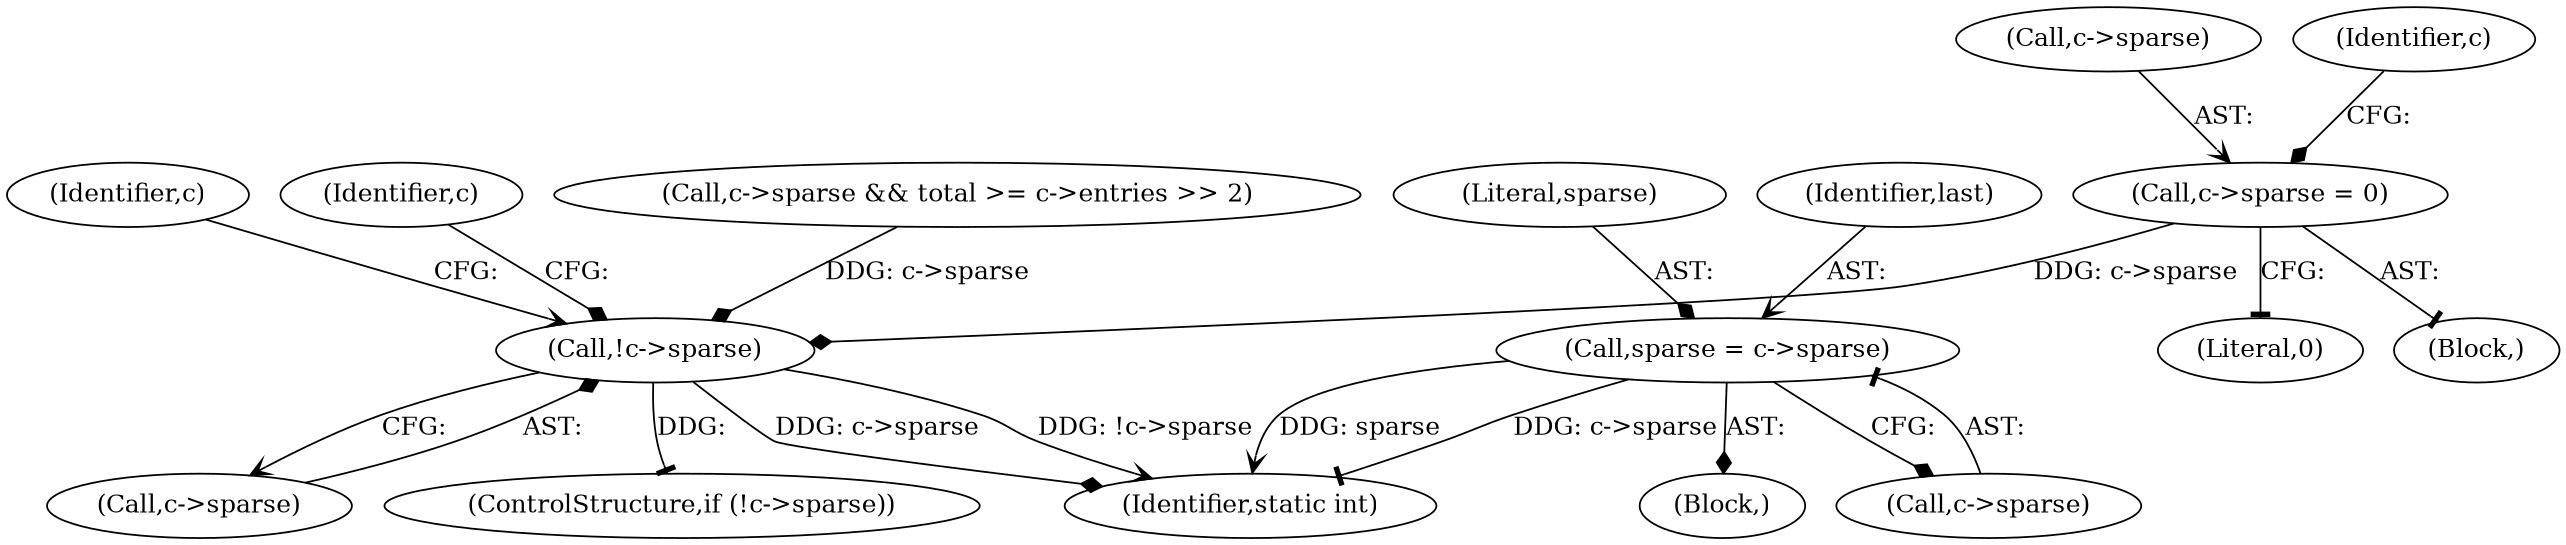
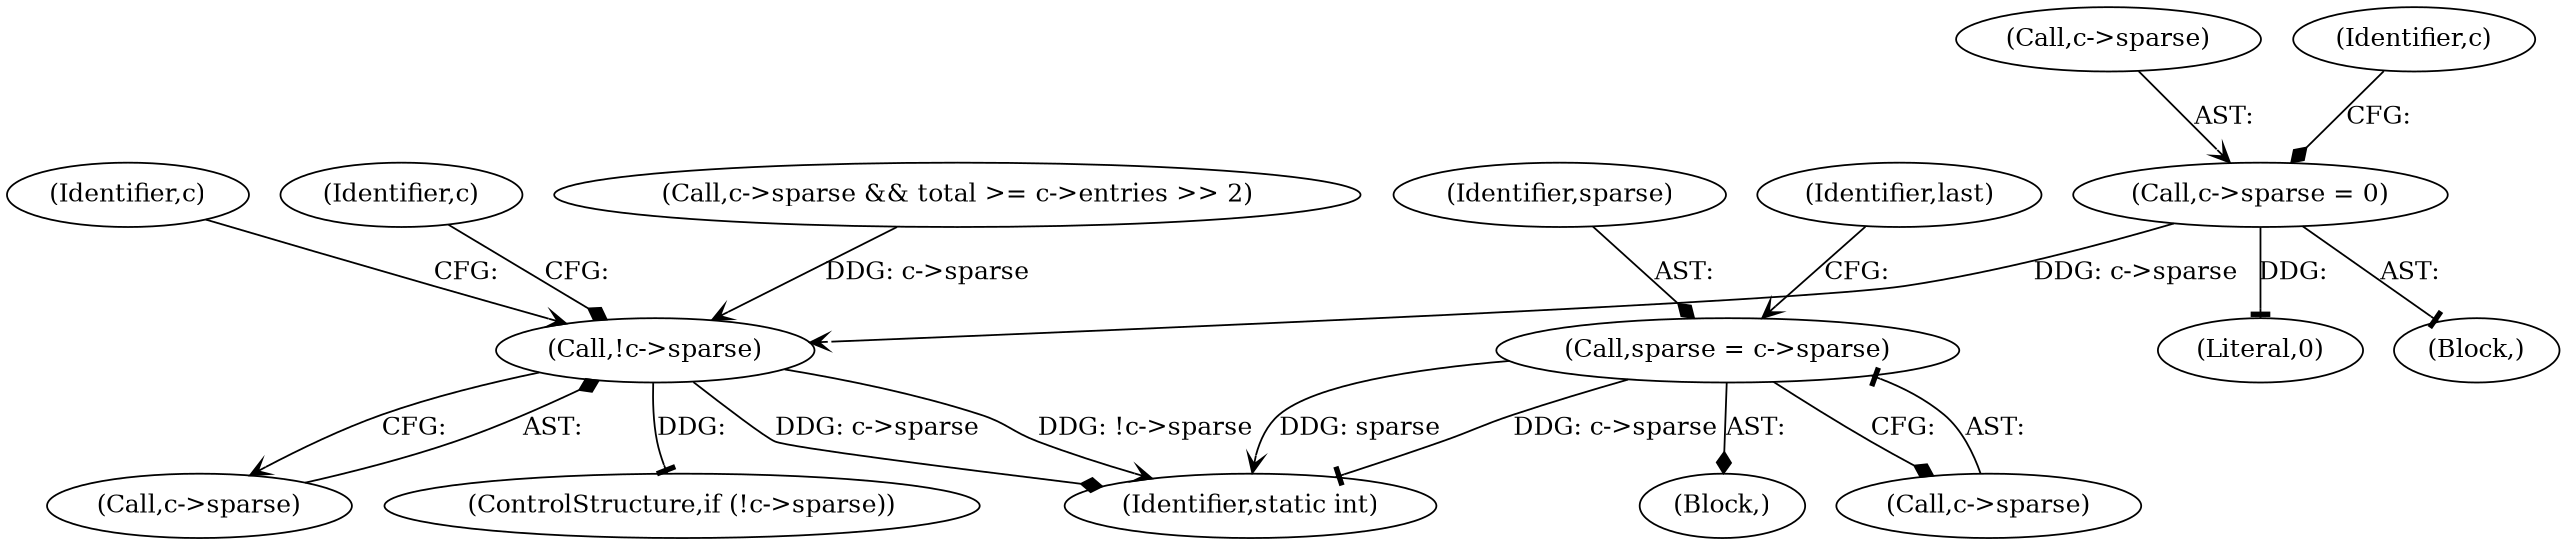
node "(Literal,sparse)": label "(Literal,sparse)" -> "(Identifier,sparse)"
edge "(Call,c->sparse && total >= c->entries >> 2)" -> "(Call,!c->sparse)": arrowhead diamond -> vee
edge "(Identifier,last)" -> "(Call,sparse = c->sparse)": label "AST: " -> "CFG: "
edge "(Call,c->sparse = 0)" -> "(Literal,0)": label "CFG: " -> "DDG: "
edge "(Call,c->sparse = 0)" -> "(Call,!c->sparse)": arrowhead diamond -> vee
